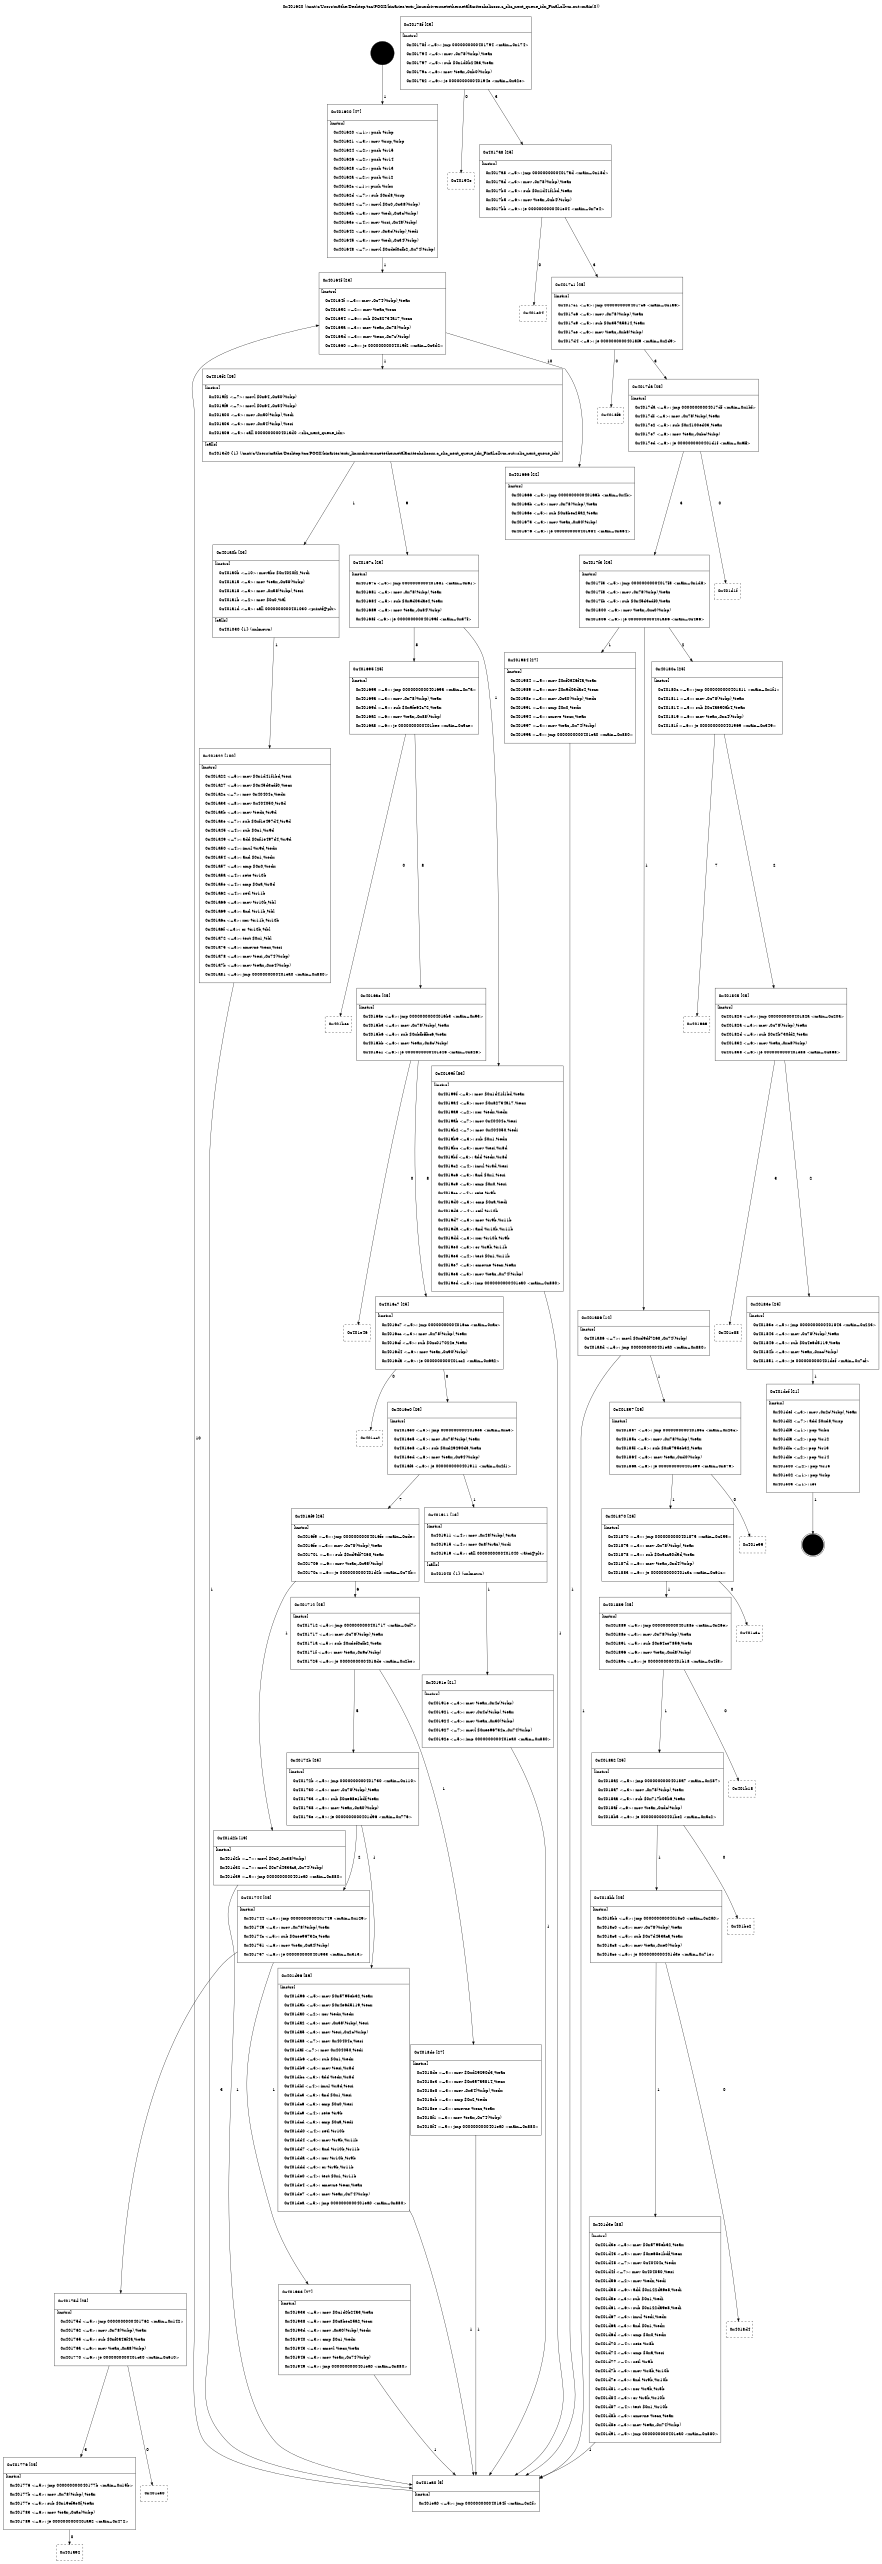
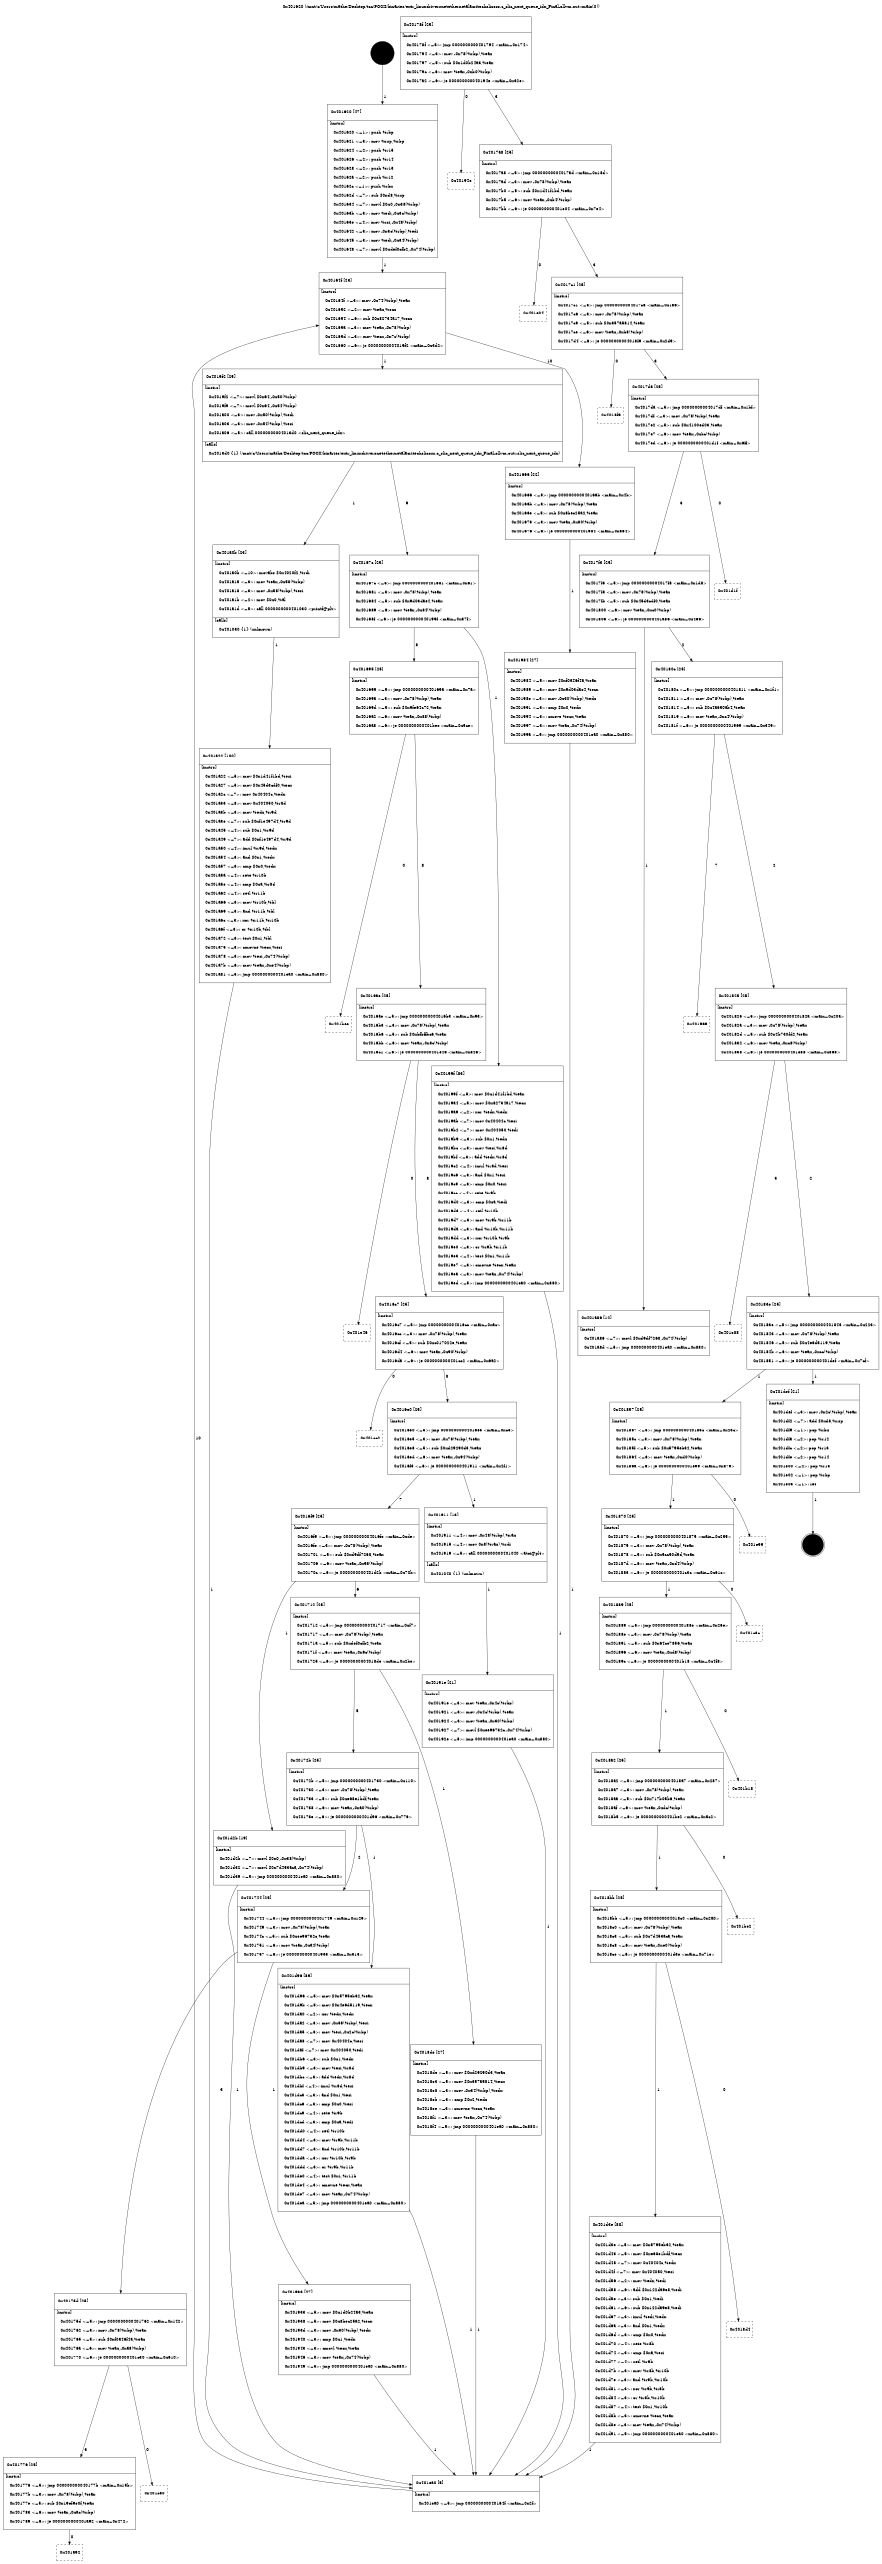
edge "0x4017f3 [25]" -> "0x401984 [27]": now "0x401666 [22]" -> "0x401984 [27]"
edge "0x401a86 [12]" -> "0x401857 [25]": now "0x40183e [25]" -> "0x401857 [25]"
edge "0x401a86 [12]" -> "0x401ea0 [5]": removed, label "1"
